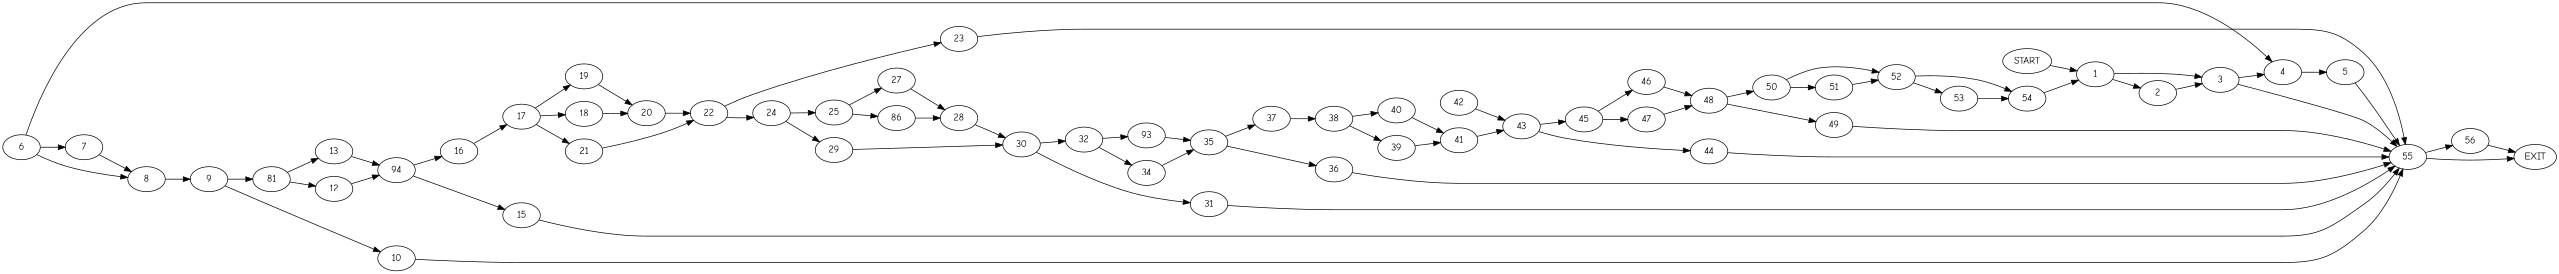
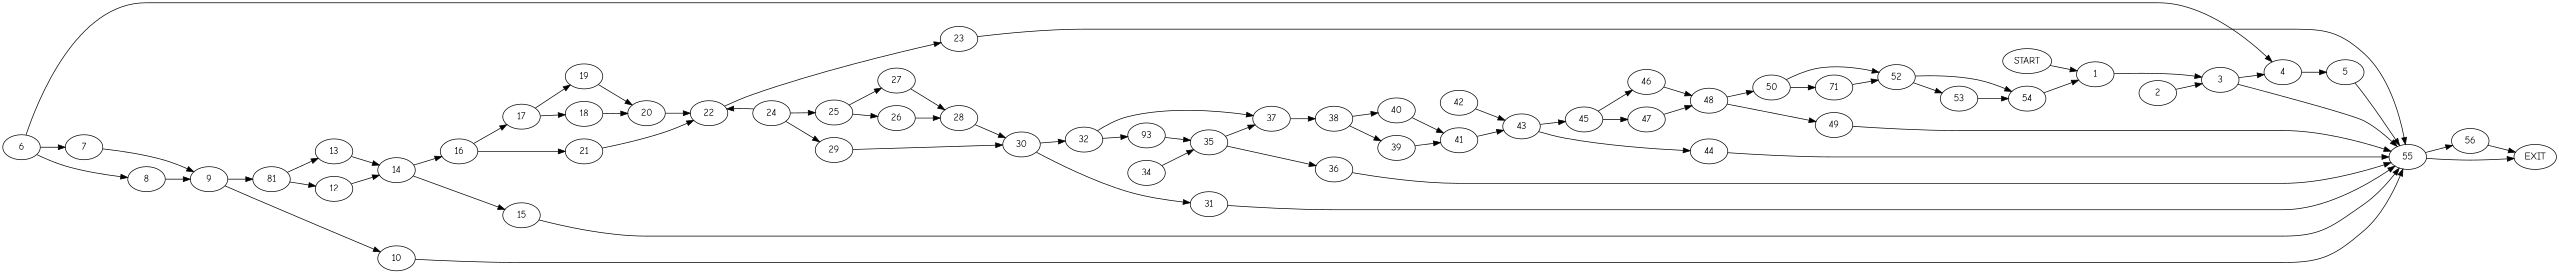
edge "1" -> "2": removed
node "51": label "51" -> "71"
edge "22" -> "24": reversed
node "86": label "86" -> "26"
edge "17" -> "21": now "16" -> "21"
edge "32" -> "34": now "32" -> "37"
edge "7" -> "8": now "7" -> "9"
node "94": label "94" -> "14"
